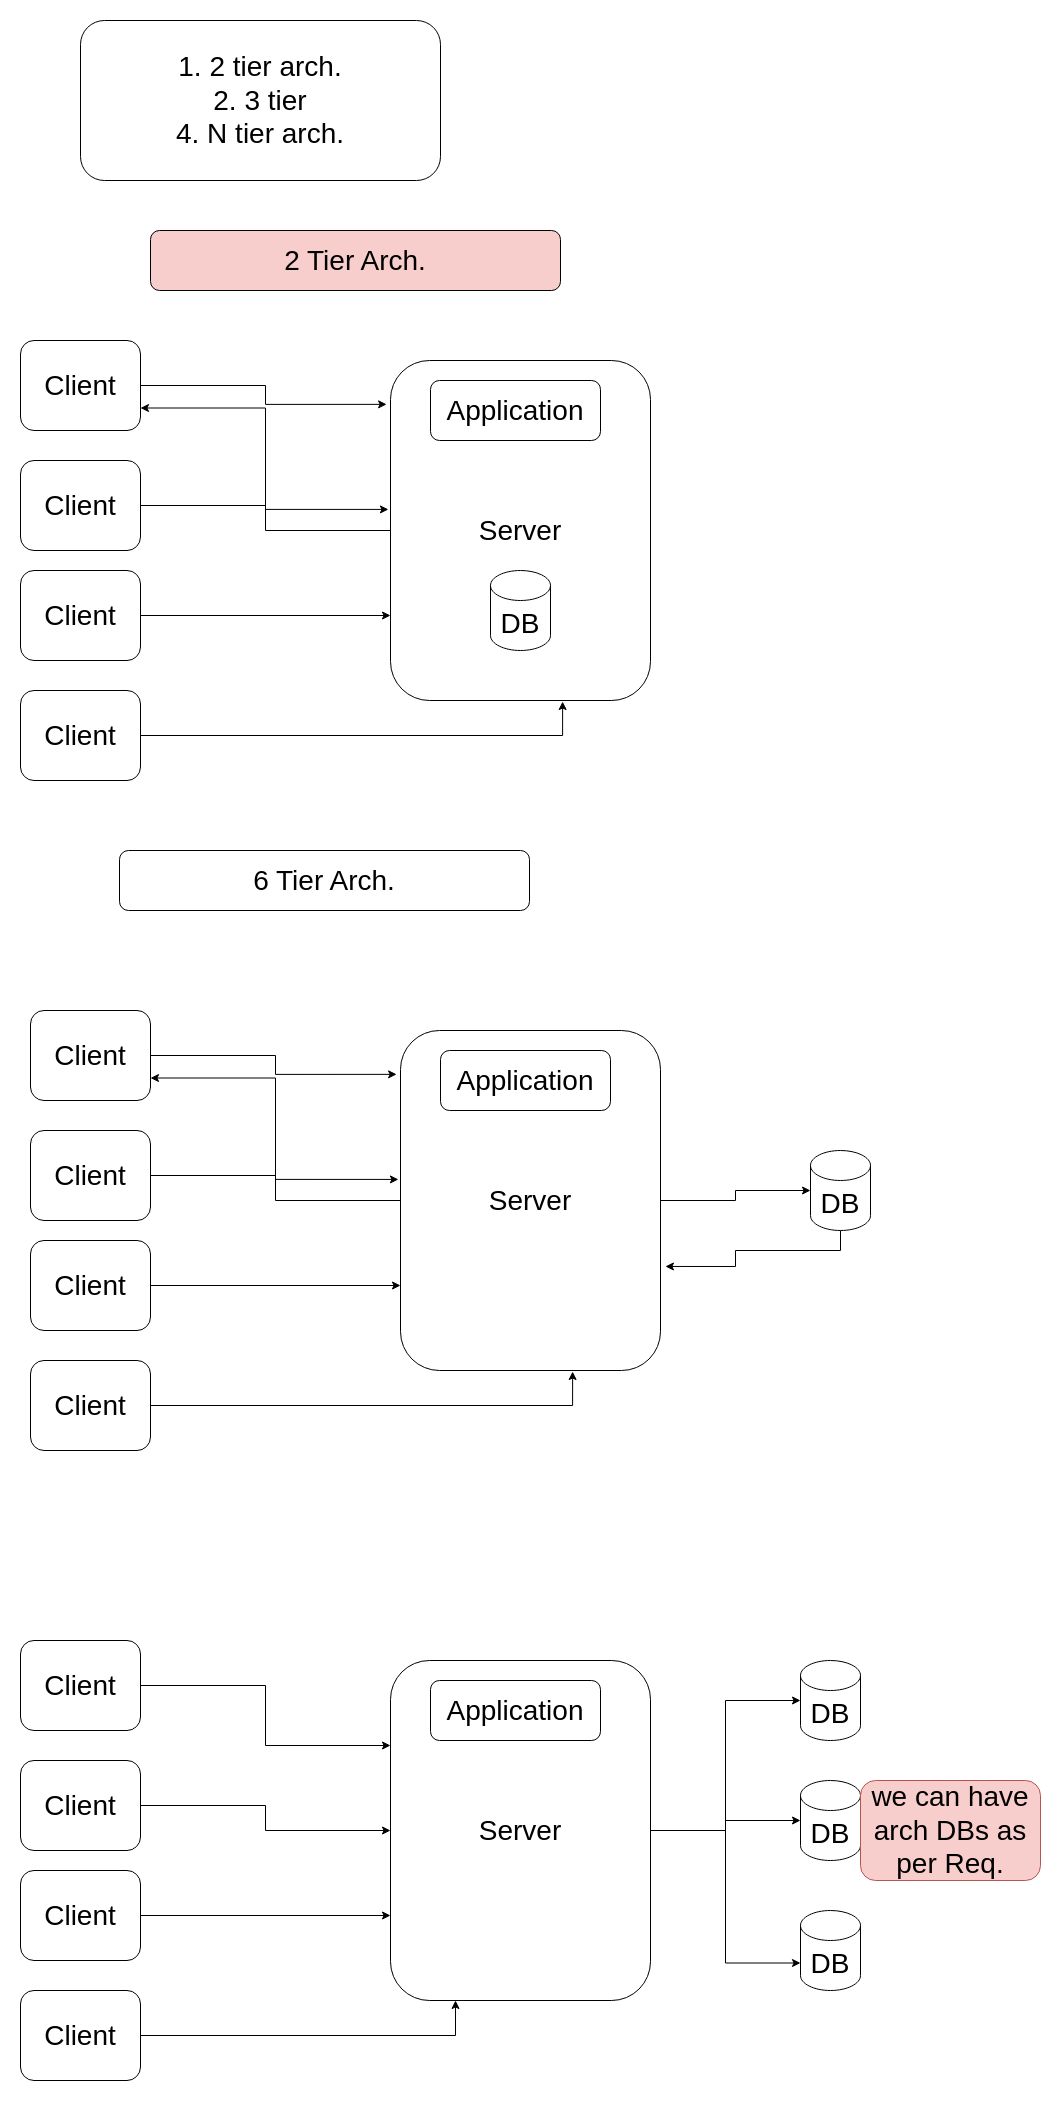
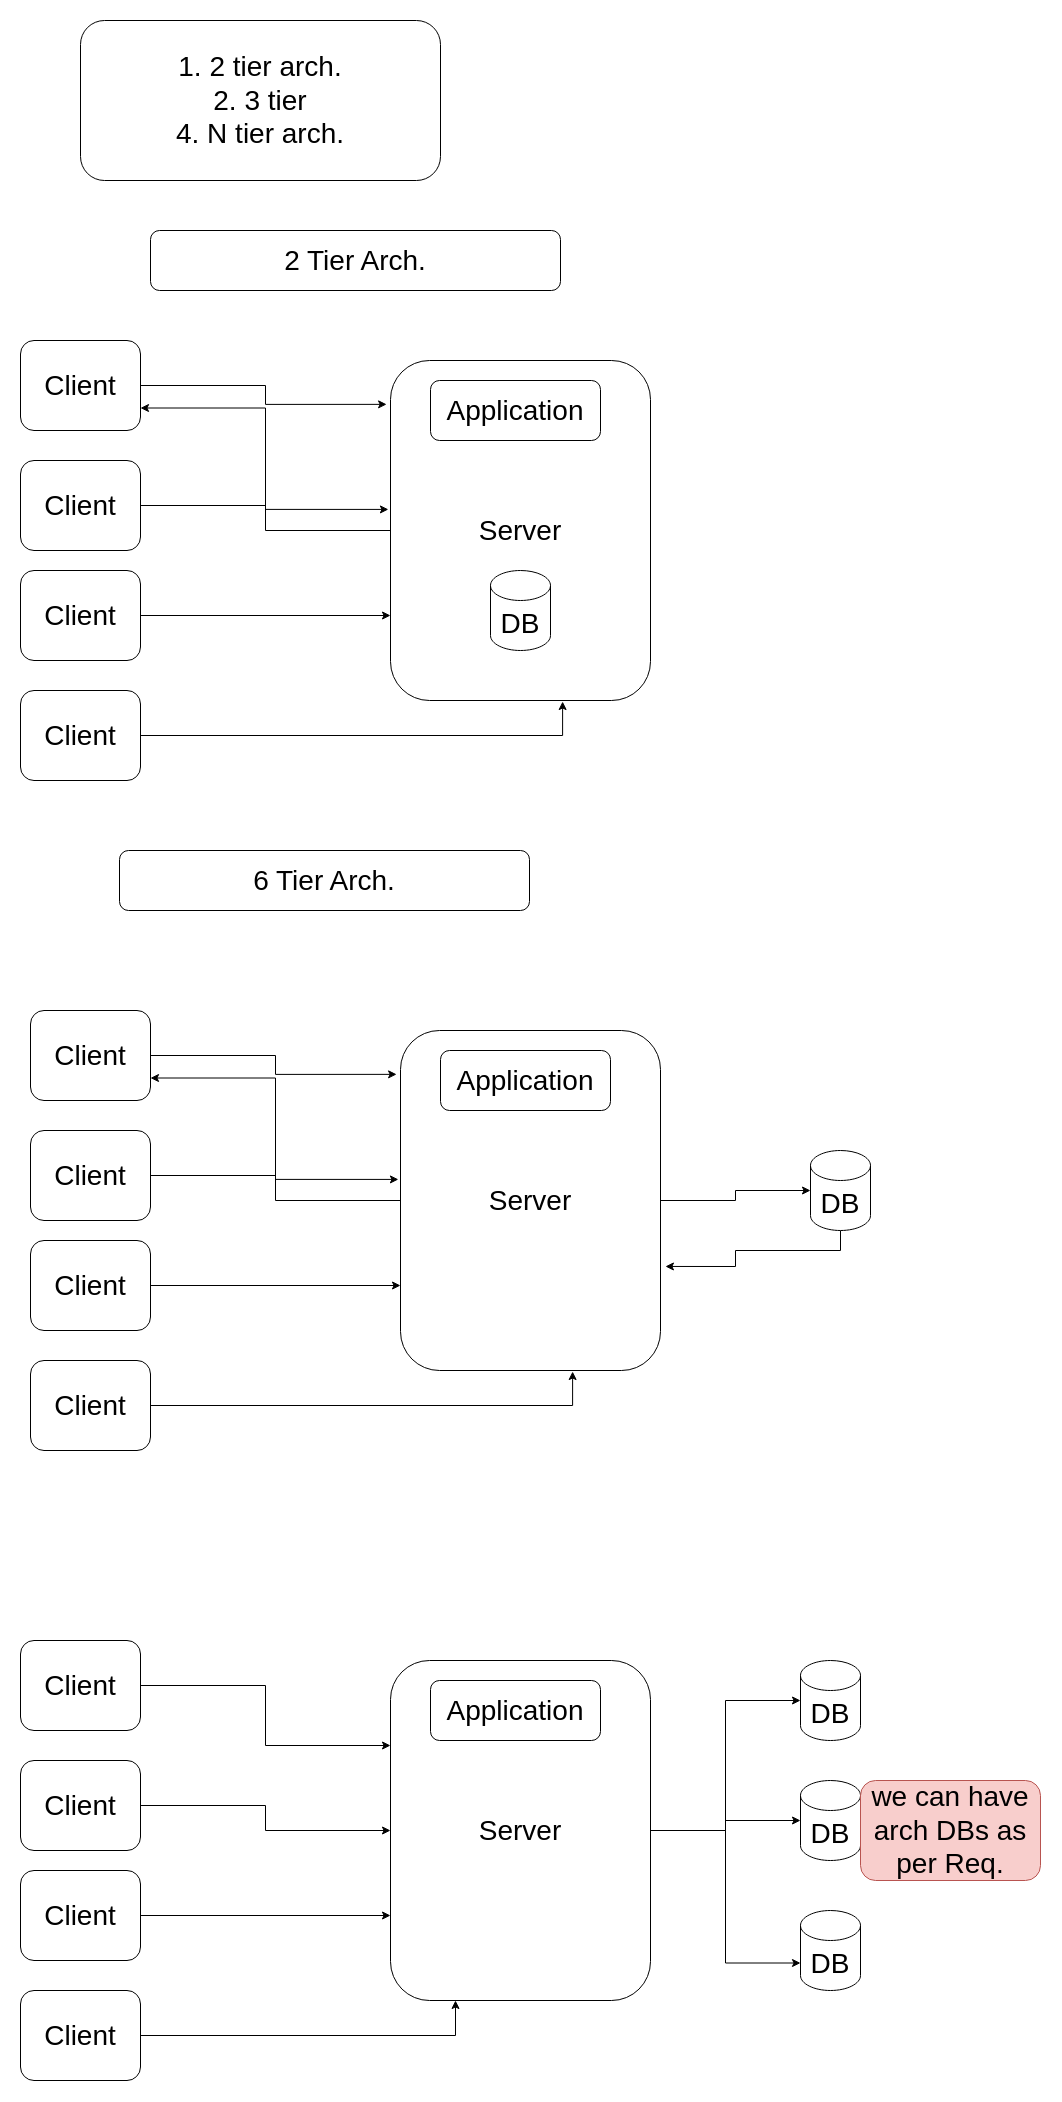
node "2 Tier Arch.": fillcolor #f8cecc -> #ffffff
